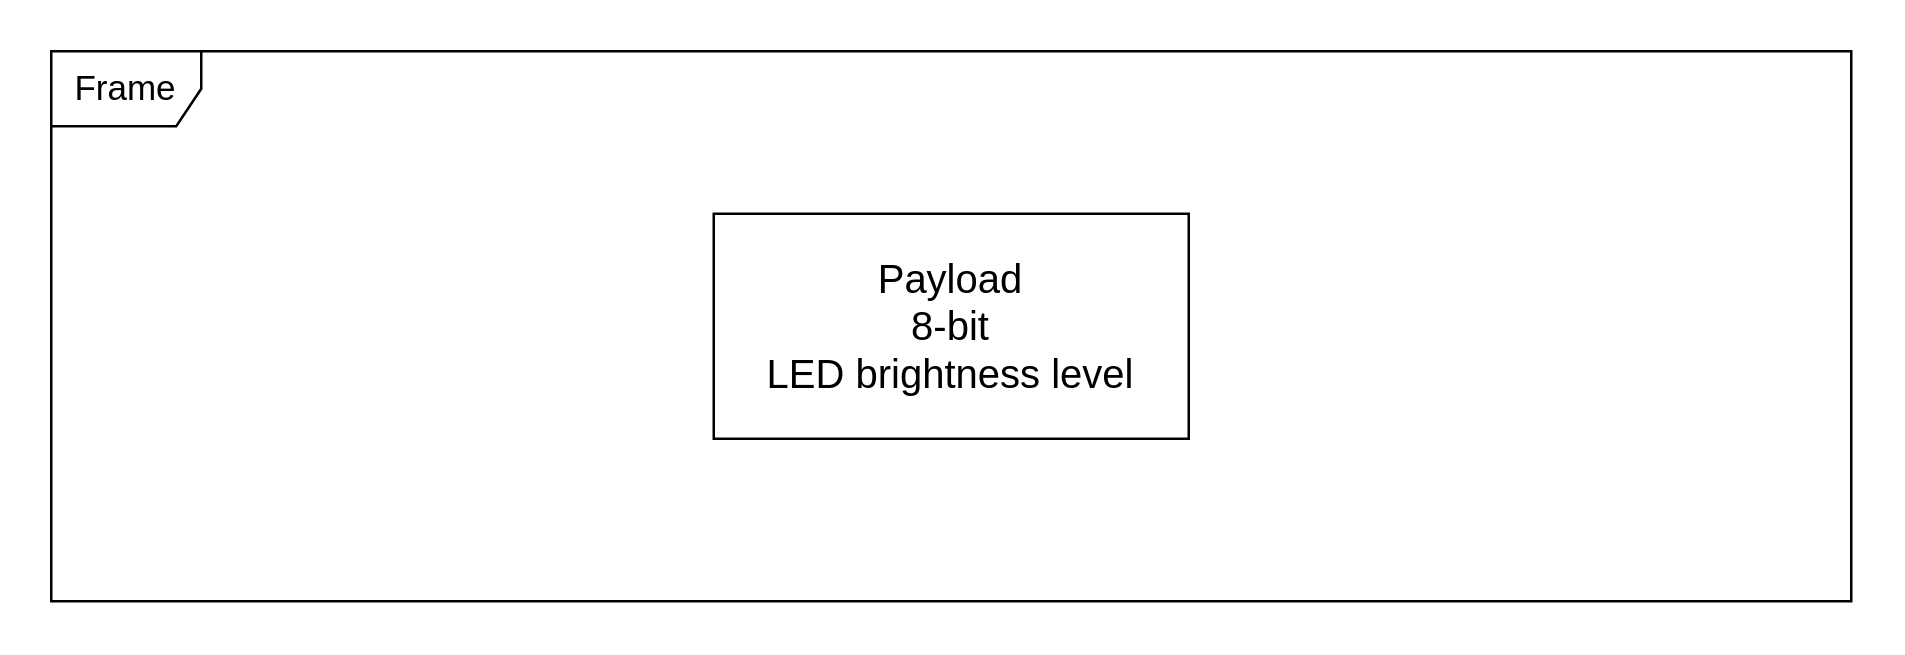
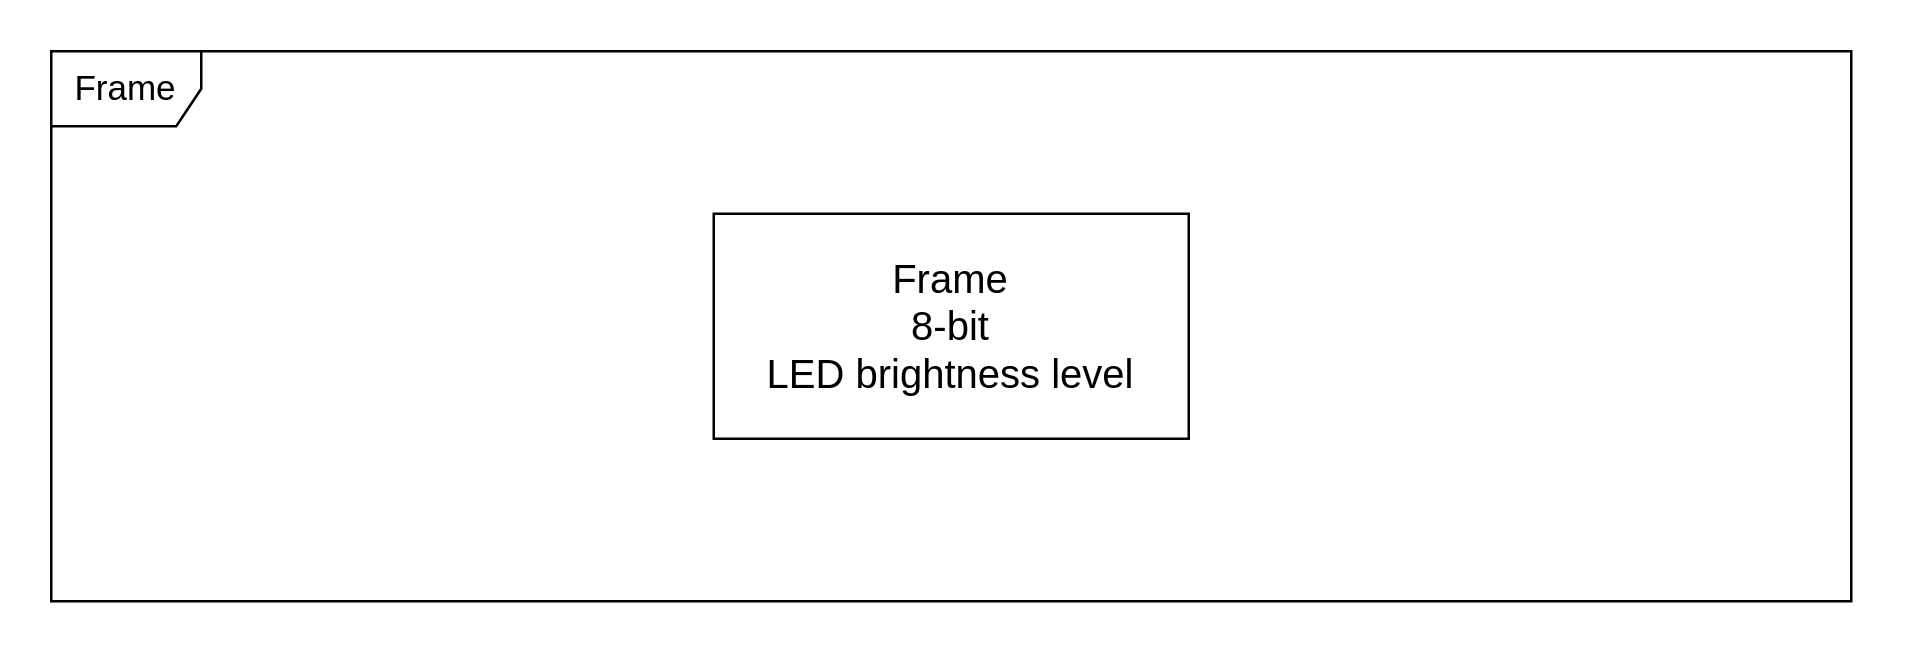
node "Payload 8-bit LED brightness level": label "Payload 8-bit LED brightness level" -> "Frame 8-bit LED brightness level"
